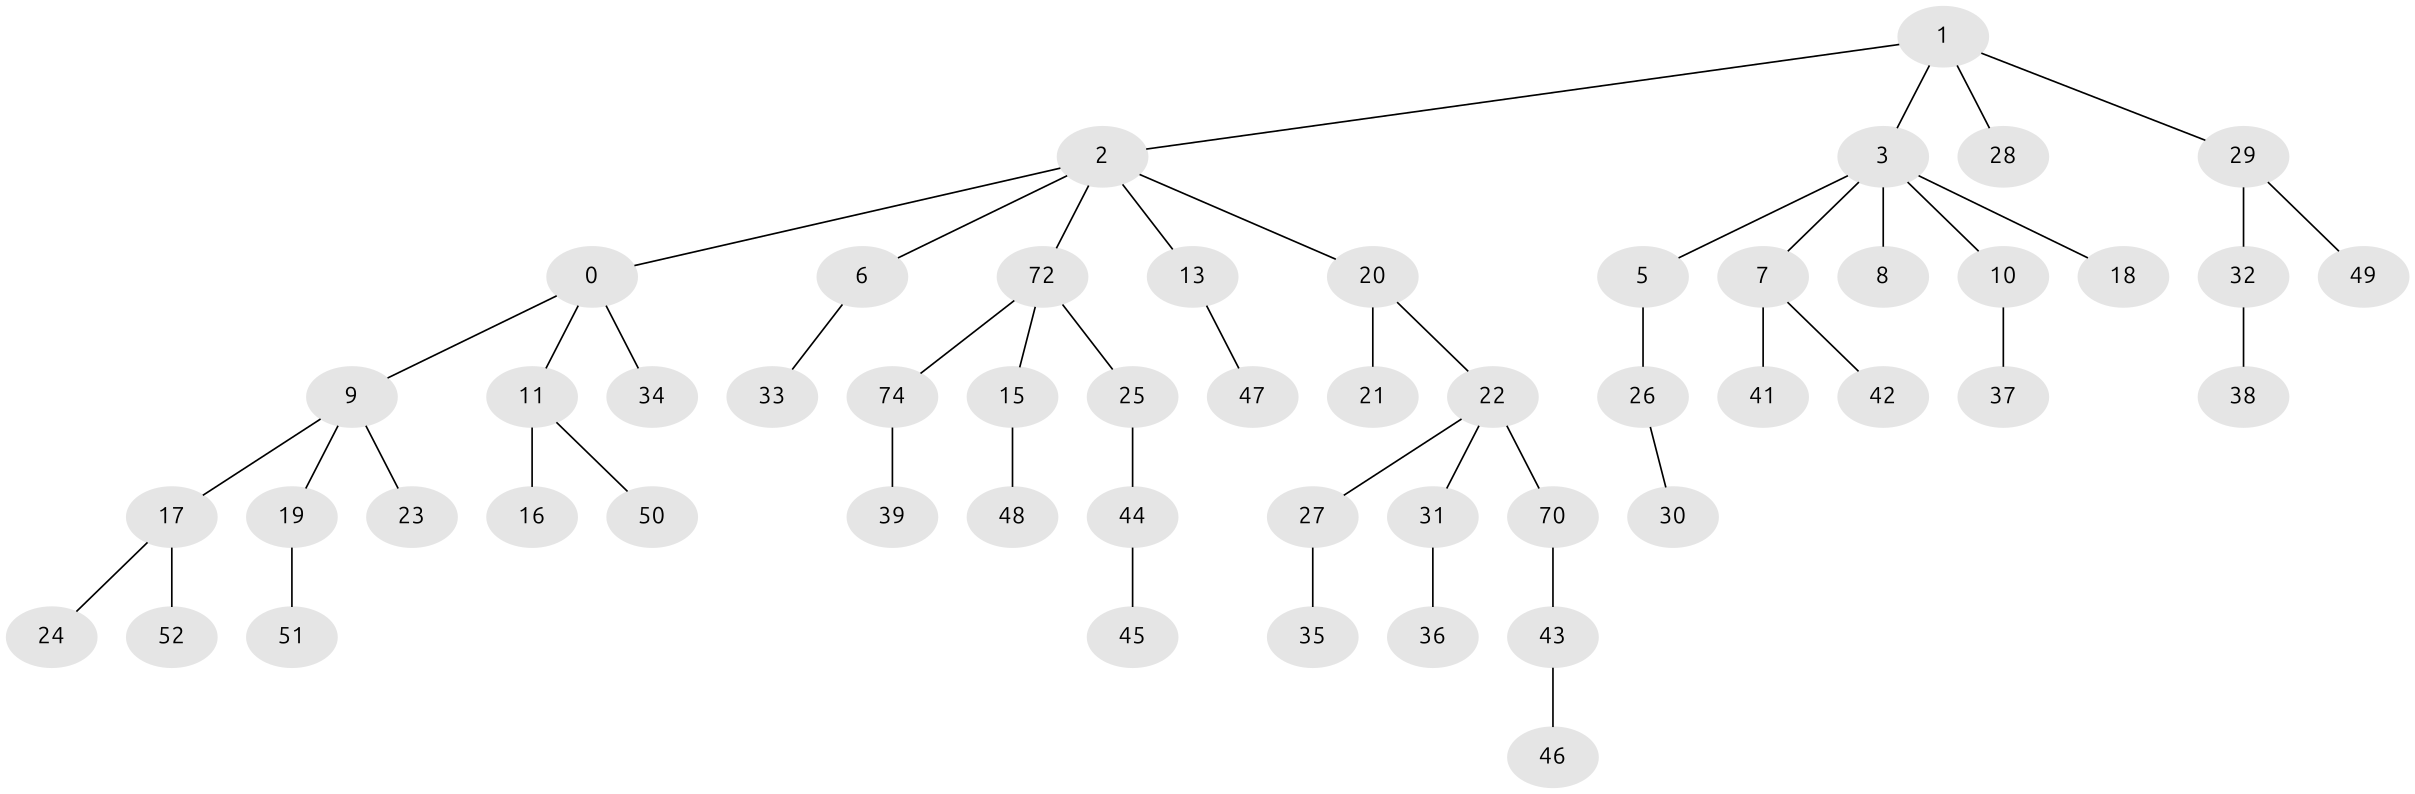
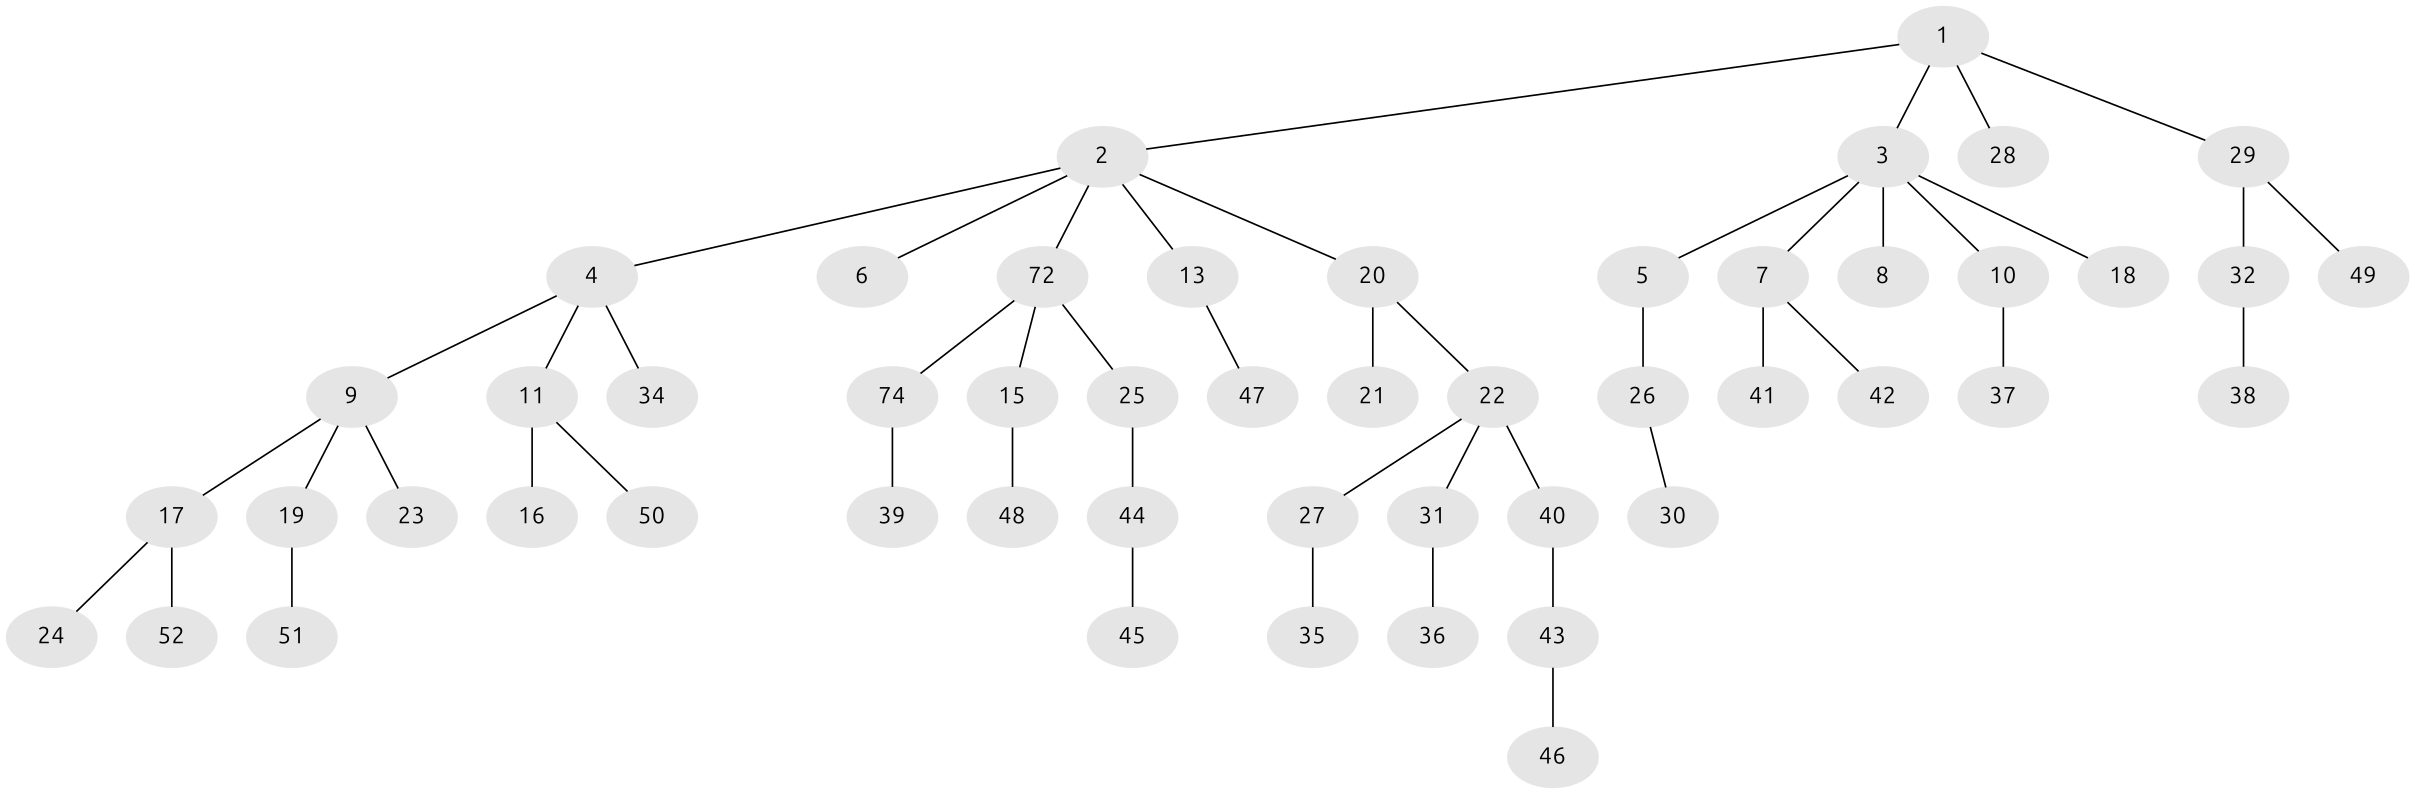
node "0": label "0" -> "4"
node "33": removed
node "70": label "70" -> "40"
